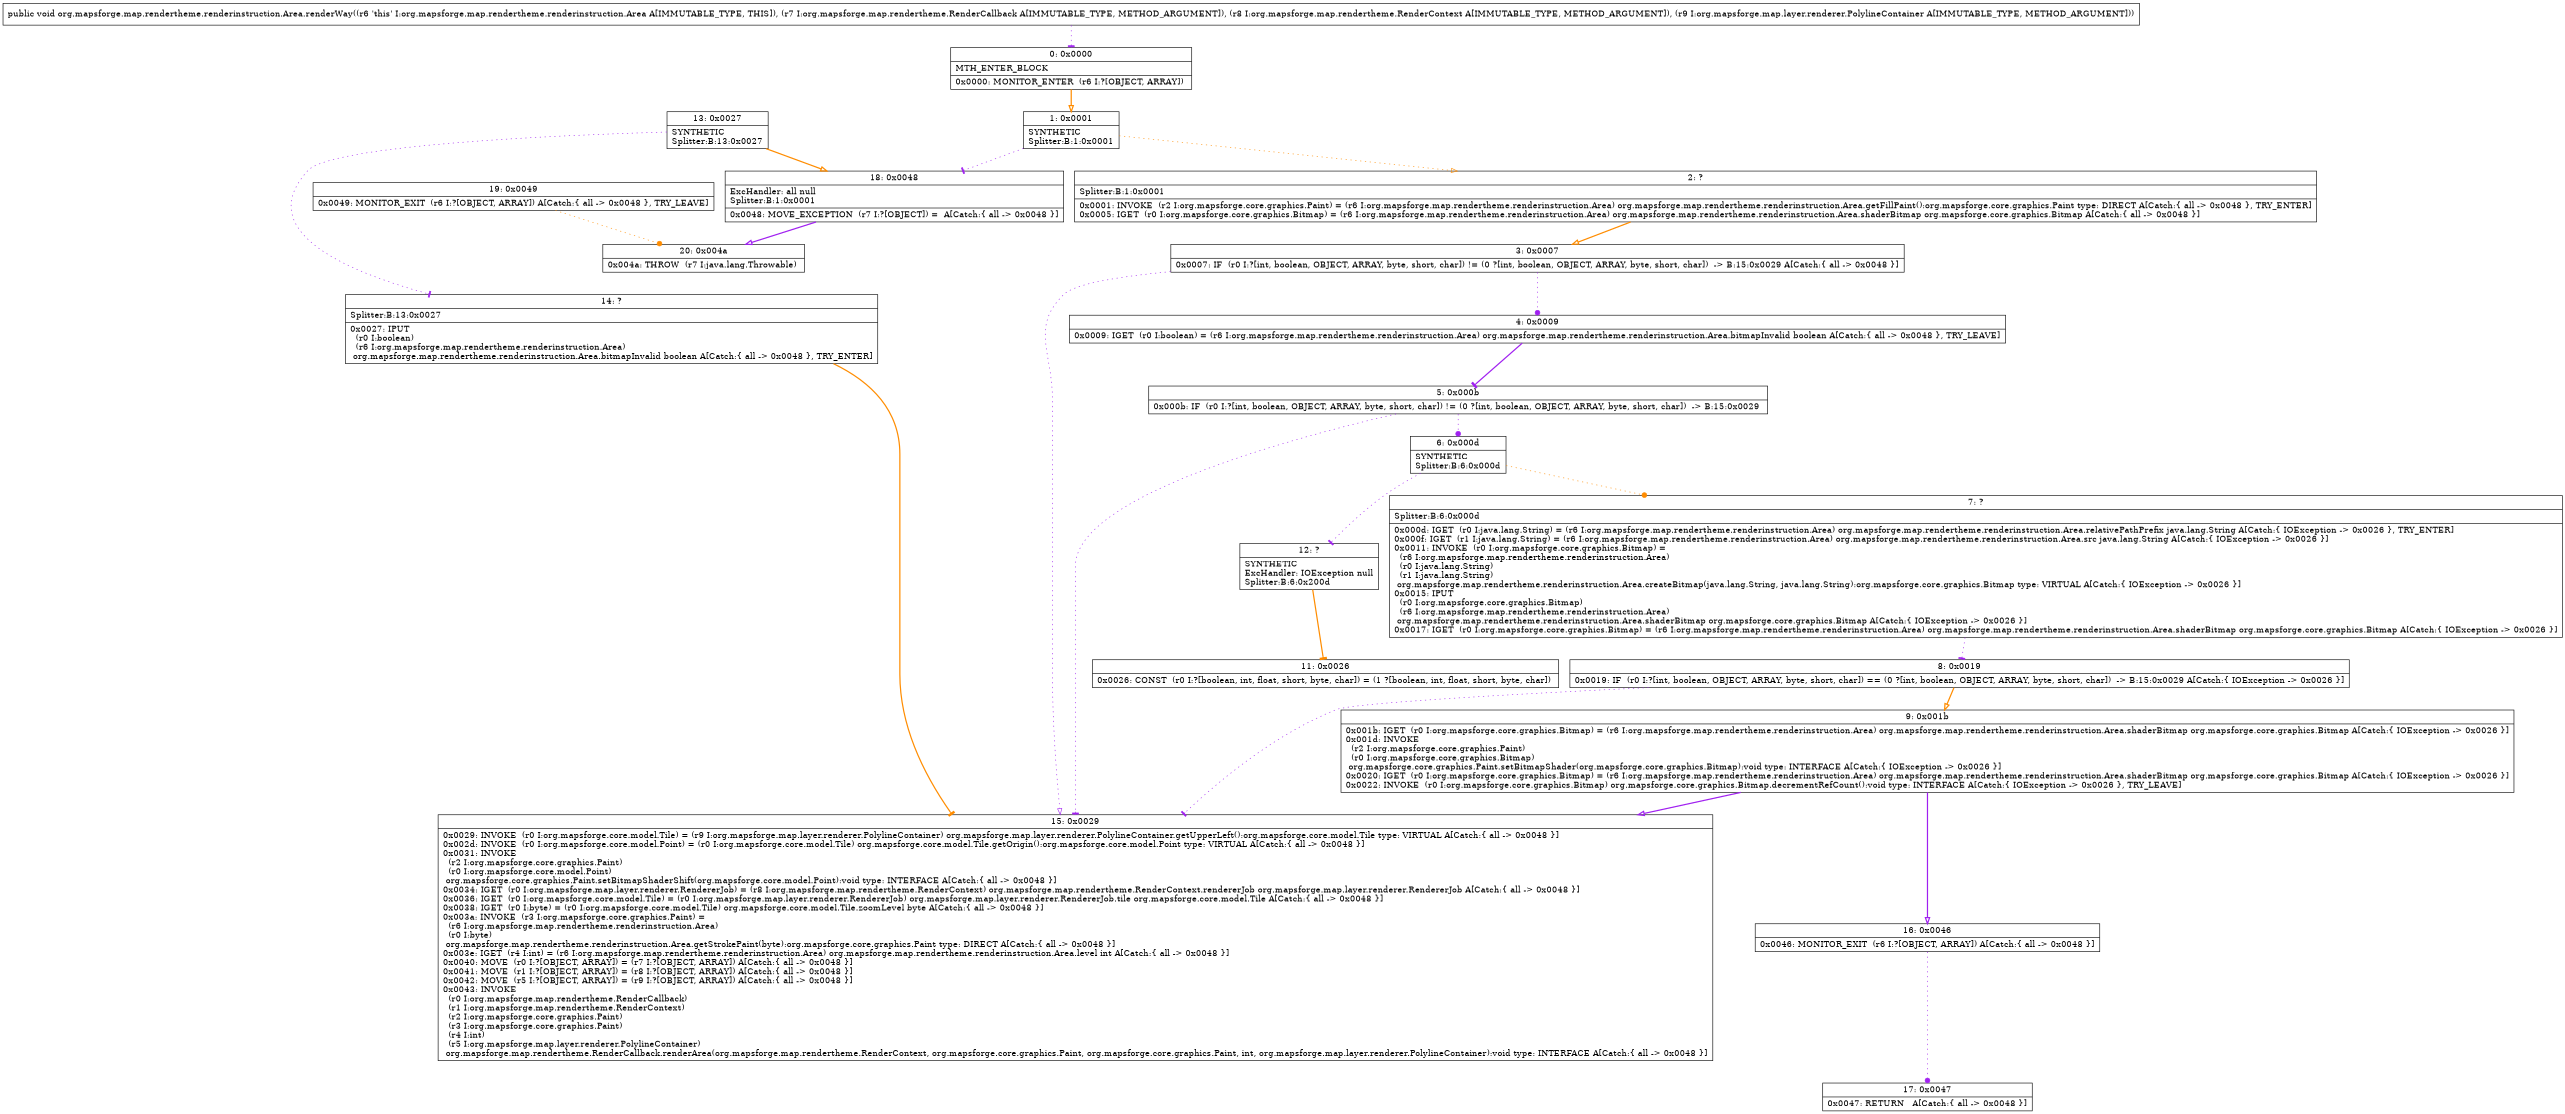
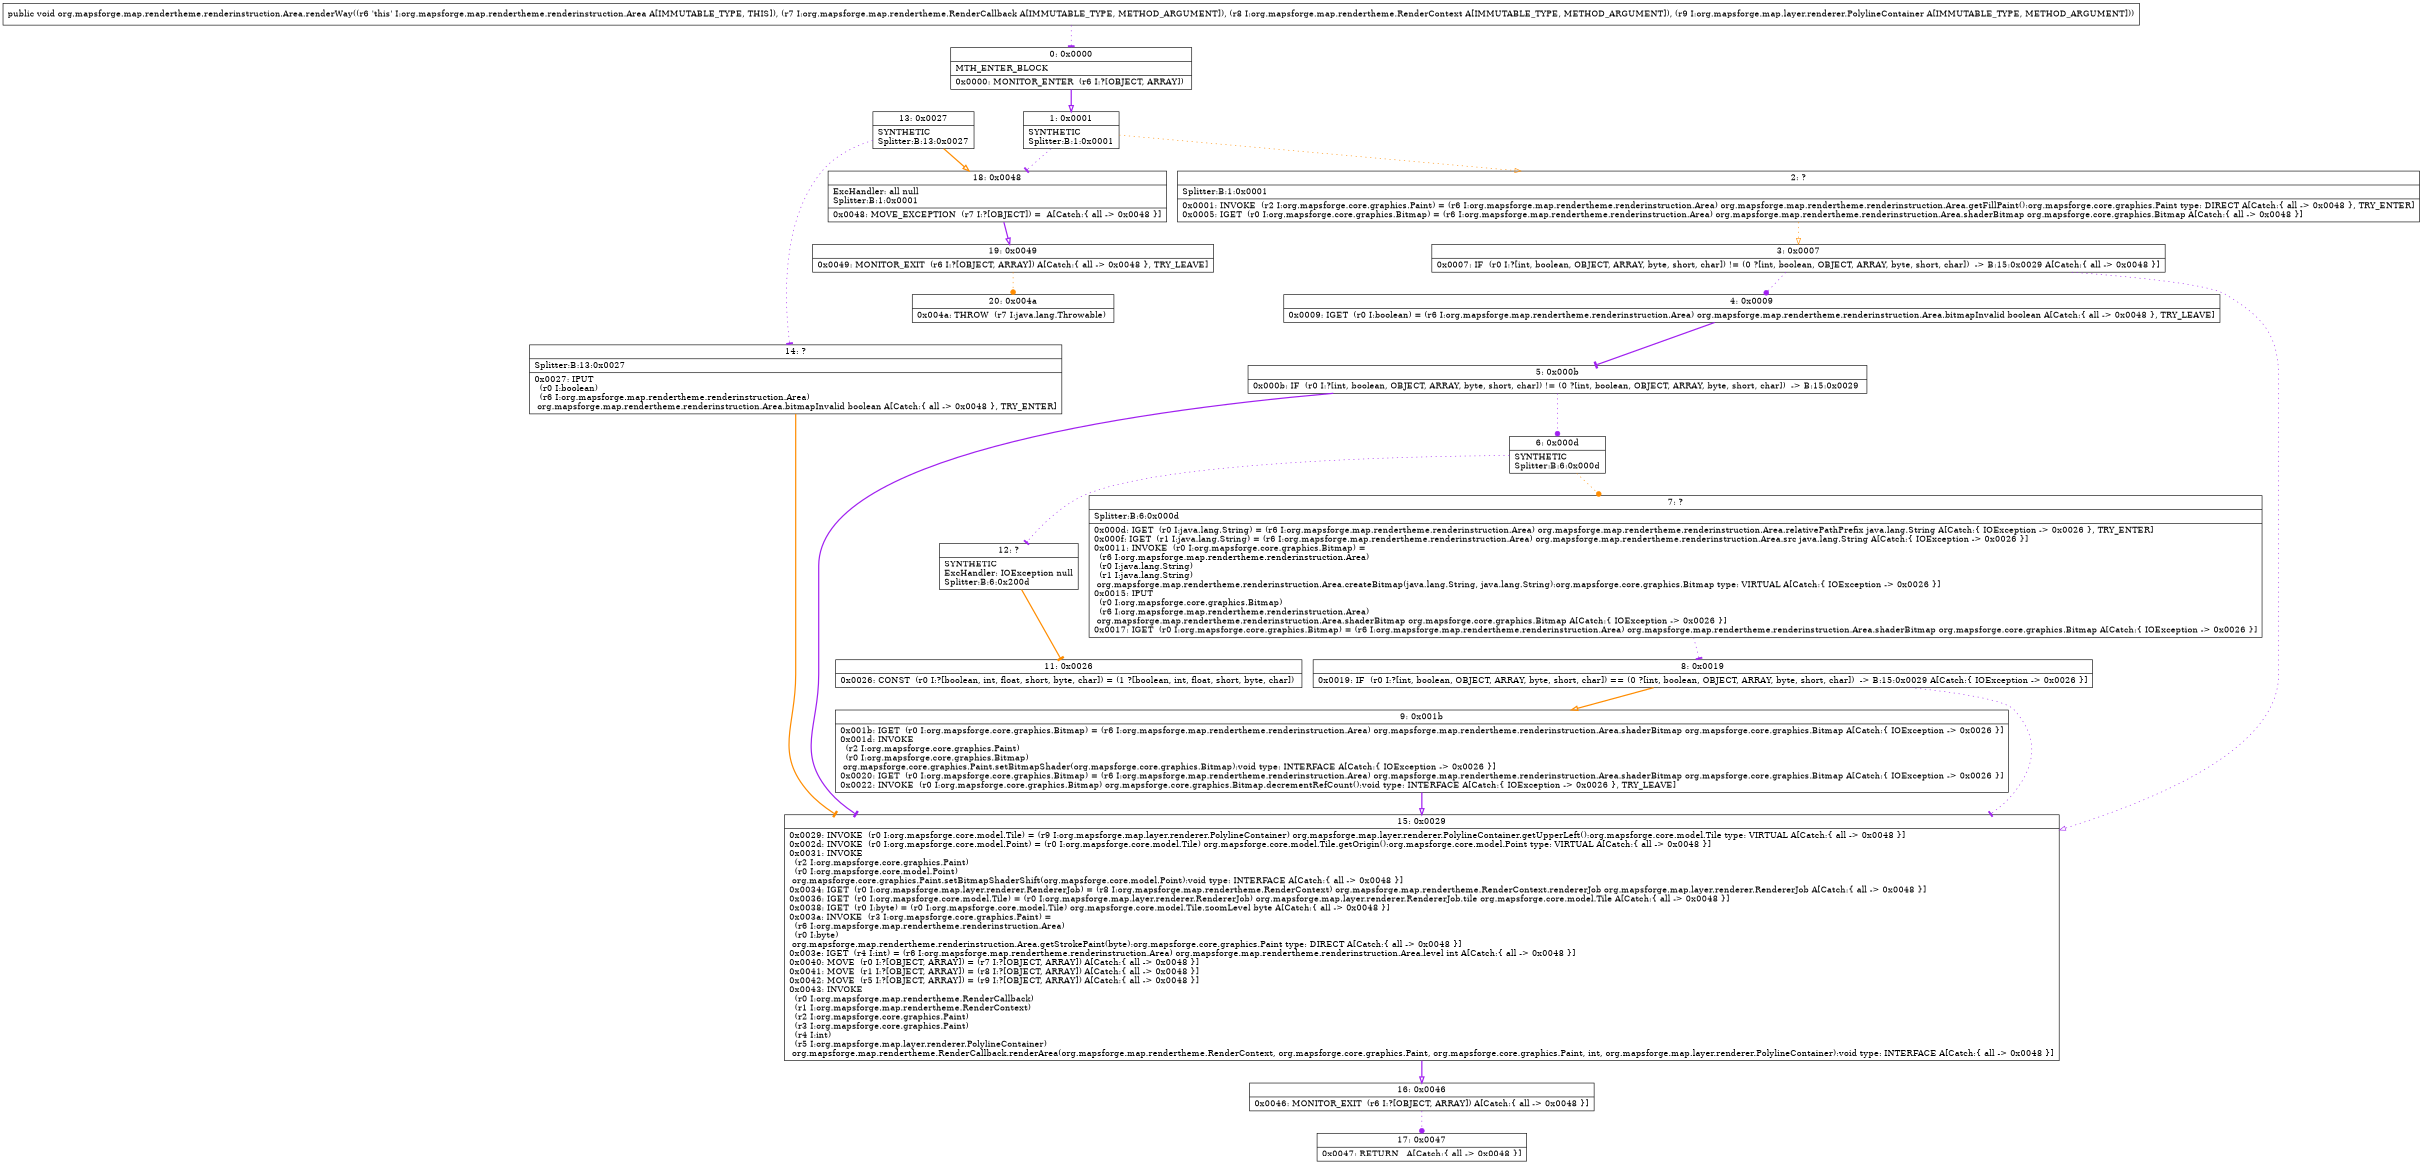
edge "0: 0x0000" -> "1: 0x0001": color darkorange -> purple
edge "18: 0x0048" -> "20: 0x004a": now "18: 0x0048" -> "19: 0x0049"
edge "2: ?" -> "3: 0x0007": style bold -> dotted
edge "5: 0x000b" -> "15: 0x0029": style dotted -> bold
edge "9: 0x001b" -> "16: 0x0046": now "15: 0x0029" -> "16: 0x0046"
